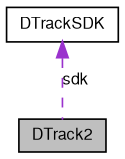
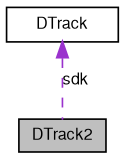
node "DTrackSDK": label "DTrackSDK" -> "DTrack"
